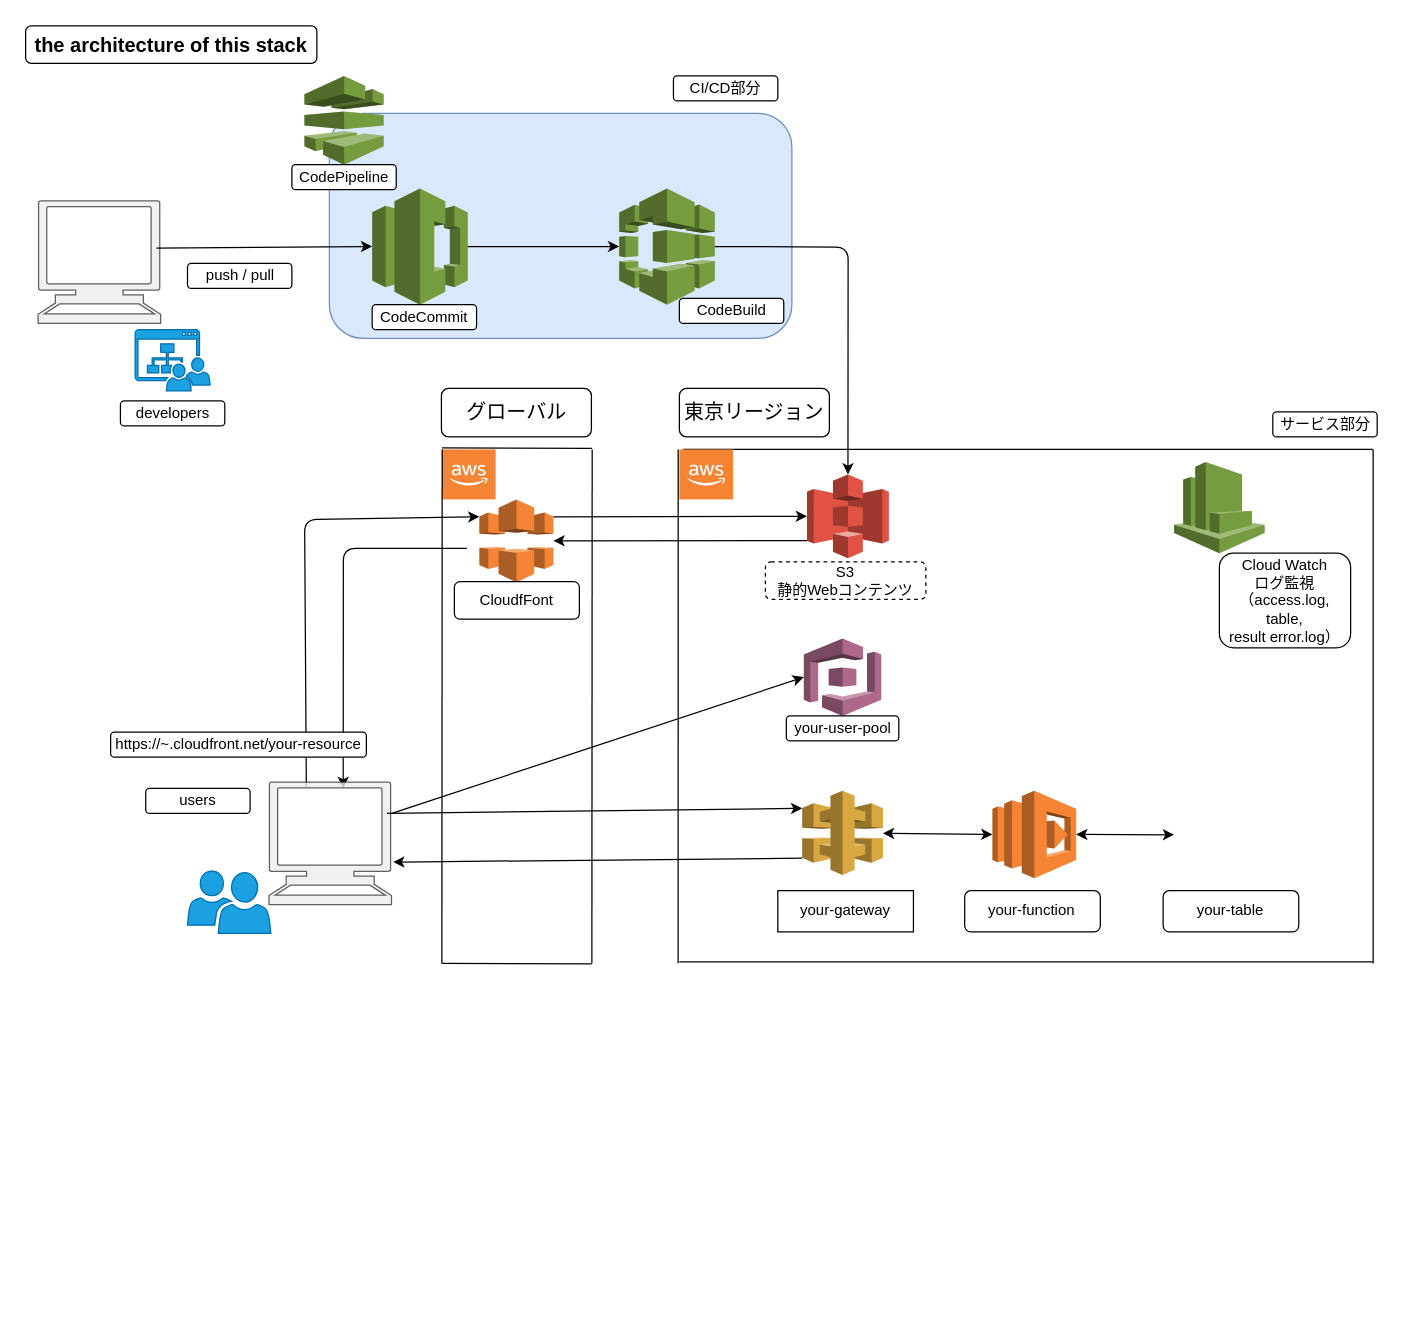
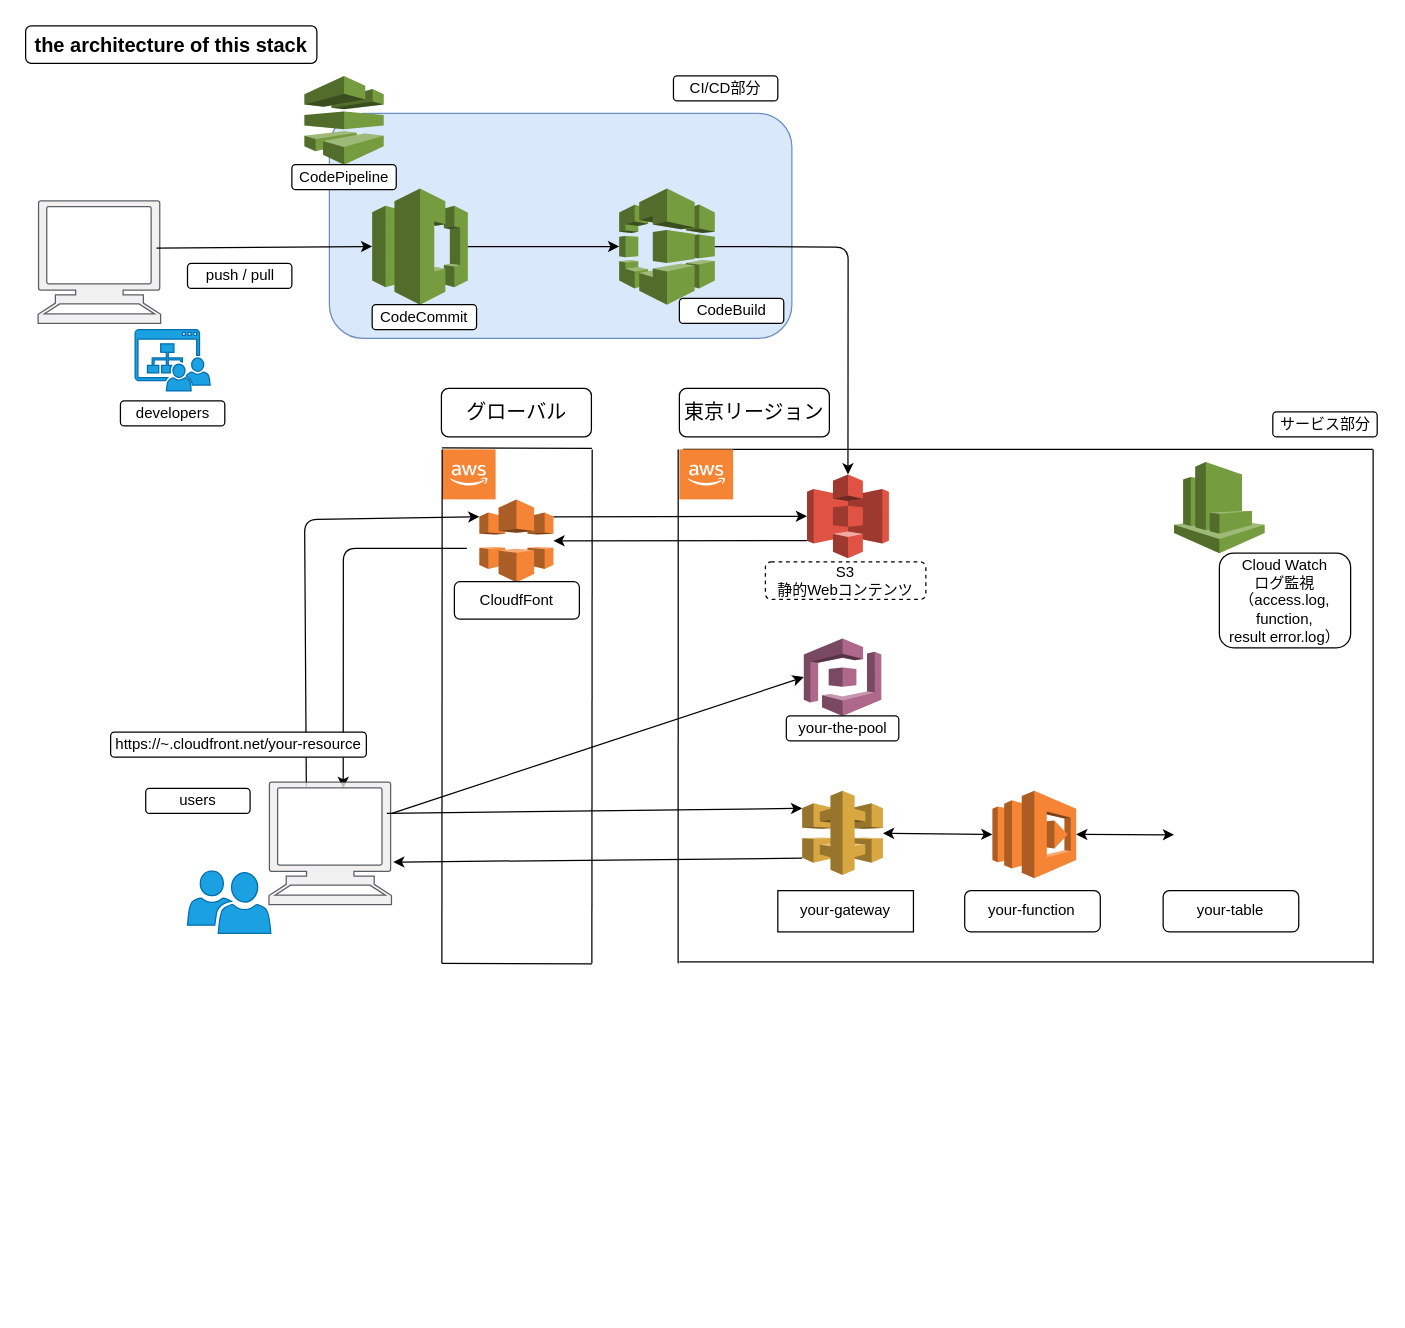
node "Cloud Watch ログ監視（access.log, table, result error.log）": label "Cloud Watch ログ監視（access.log, table, result error.log）" -> "Cloud Watch ログ監視（access.log, function, result error.log）"
node "your-user-pool": label "your-user-pool" -> "your-the-pool"
